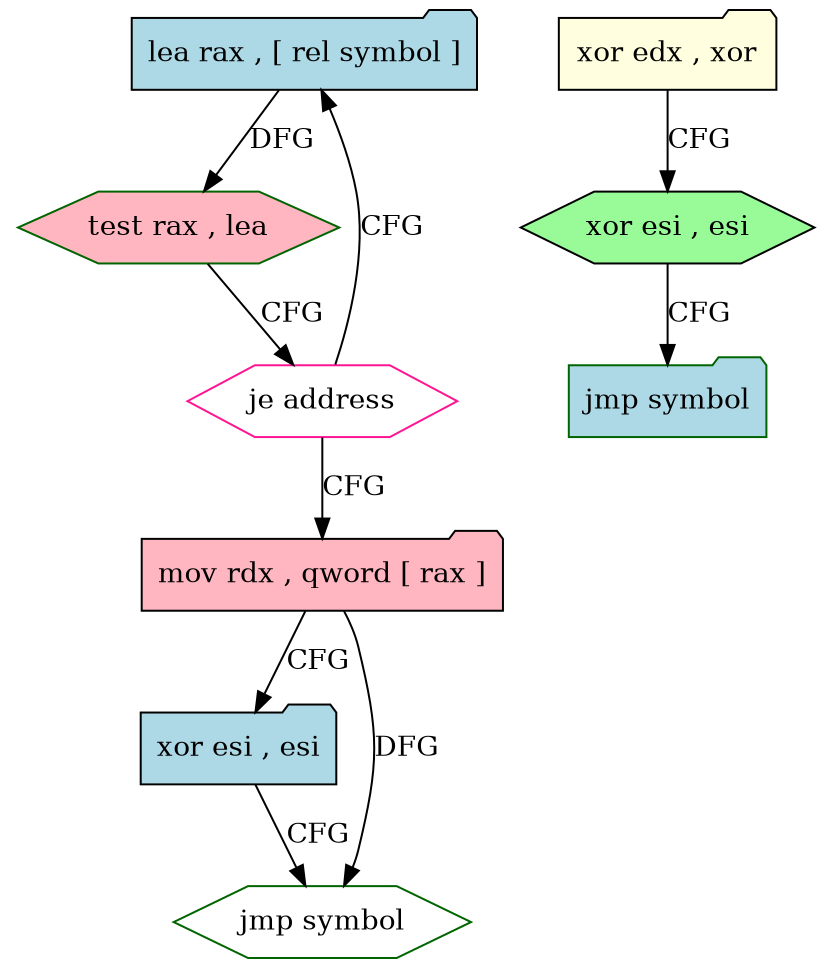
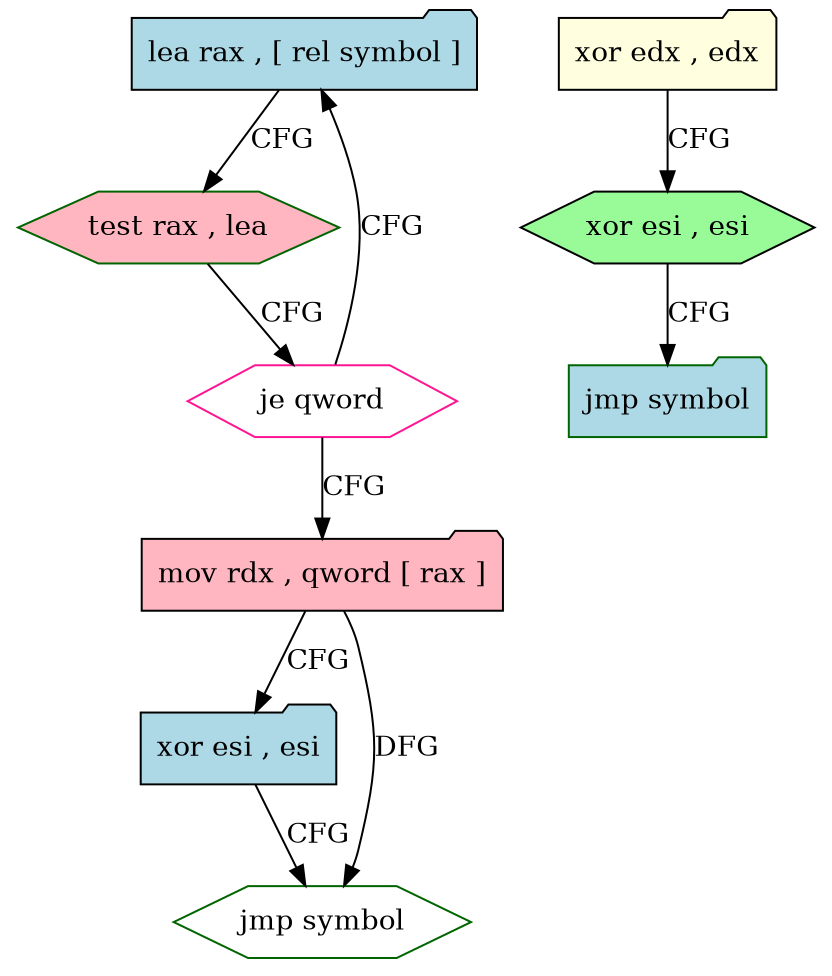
node "xor edx , xor": label "xor edx , xor" -> "xor edx , edx"
edge "lea rax , [ rel symbol ]" -> "test rax , lea": label "DFG" -> "CFG"
node "je address": label "je address" -> "je qword"
